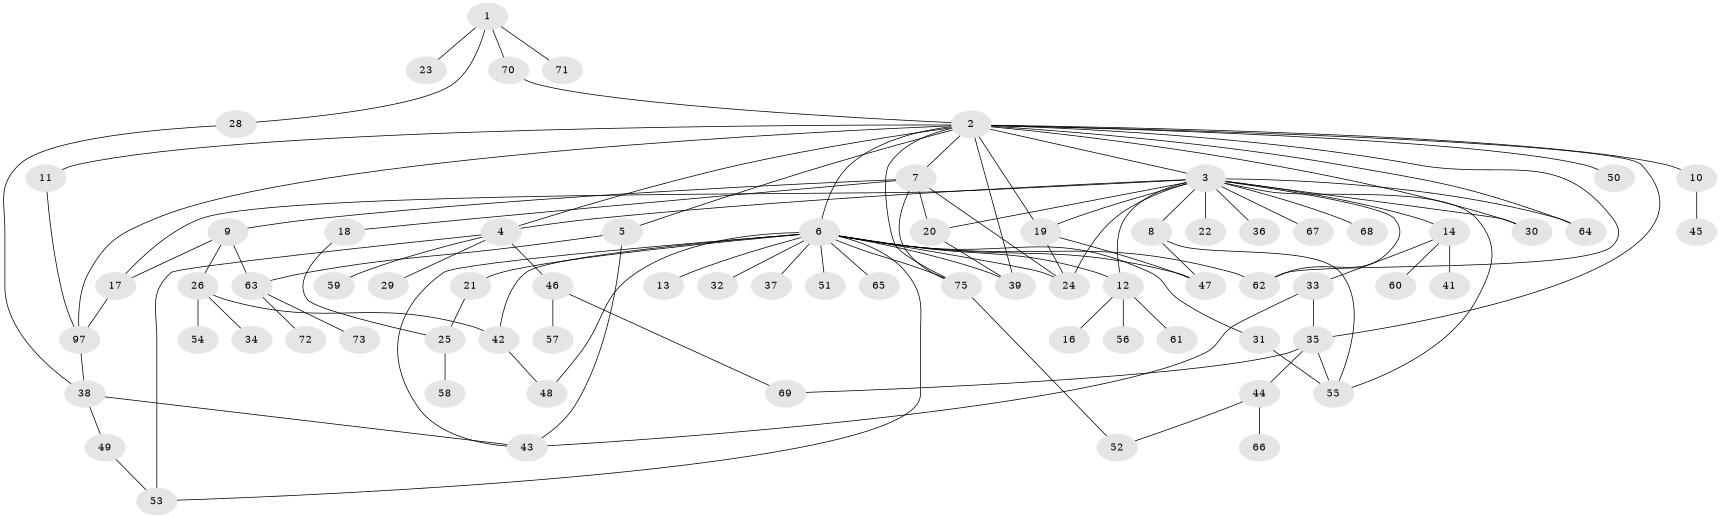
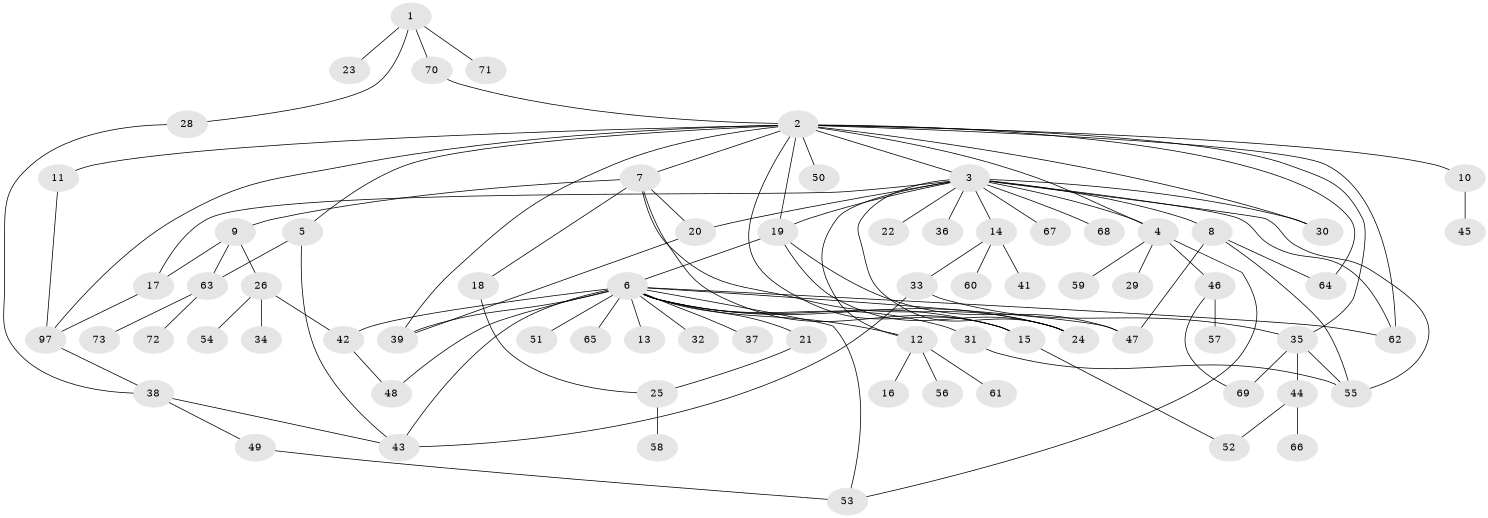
edge "2" -- "6": now "19" -- "6"
edge "3" -- "64": now "8" -- "64"
node "75": label "75" -> "15"
